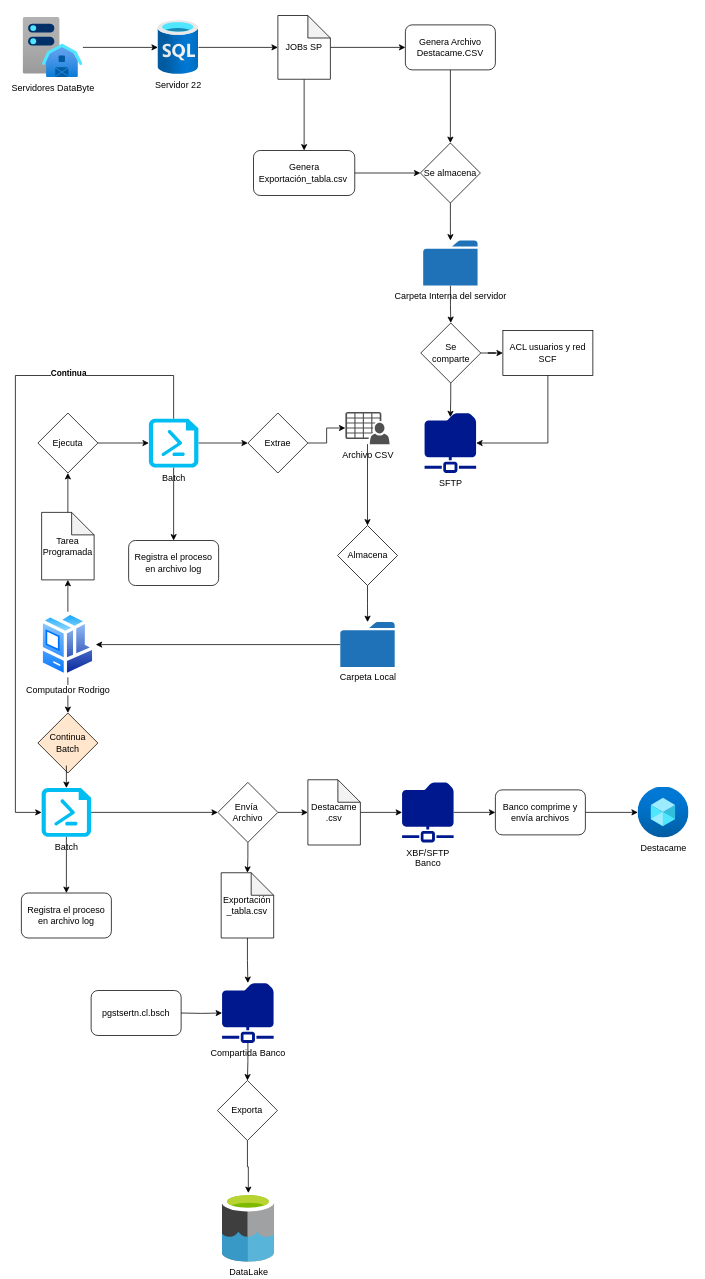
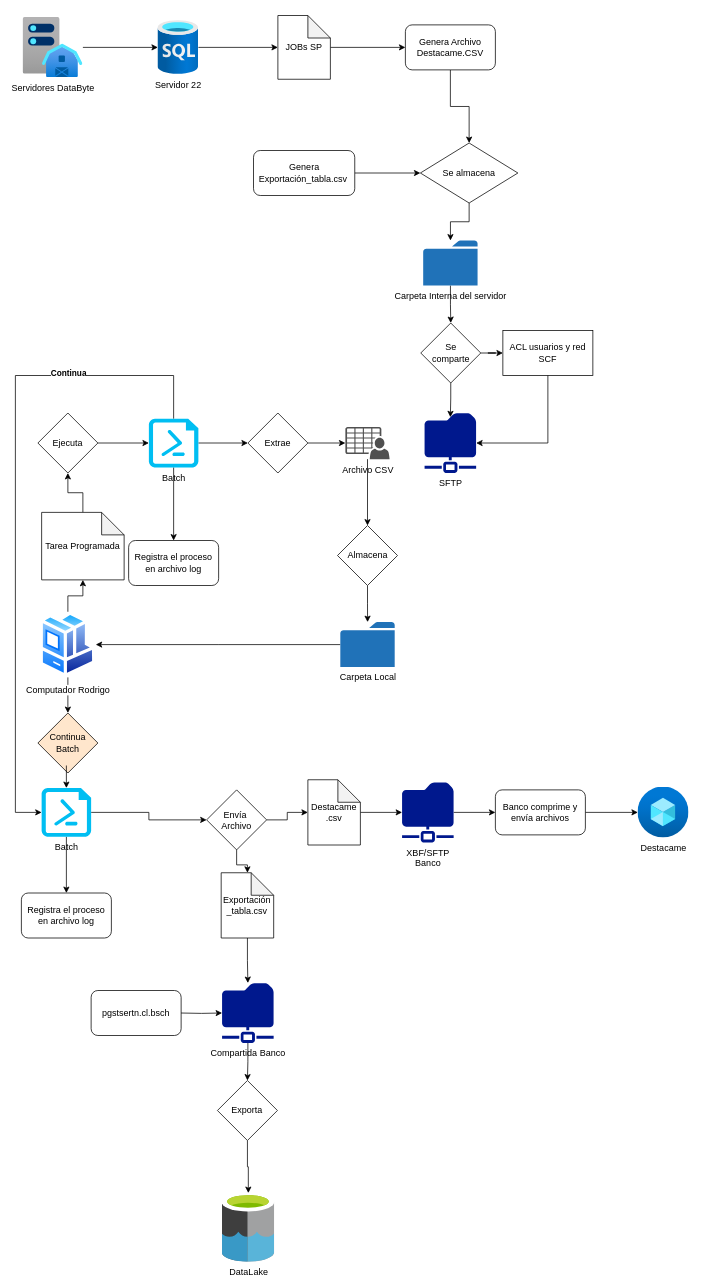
edge "JOBs SP" -> "Genera Exportación_tabla.csv": removed
node "Se almacena": size 60x60 -> 98x60
node "Archivo CSV": moved (368, 428) -> (368, 443)
node "Tarea Programada": size 53x68 -> 83x68
node "Envía Archivo": moved (248, 812) -> (237, 820)
